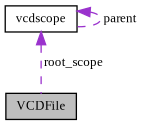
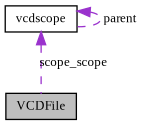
edge "VCDFile" -> "vcdscope": label " root_scope" -> " scope_scope"
